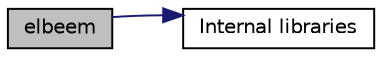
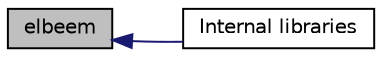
edge "elbeem" -> "Internal libraries": reversed
